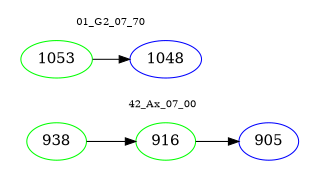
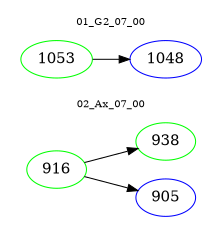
cluster "01_G2_07_70": label "01_G2_07_70" -> "01_G2_07_00"
cluster "42_Ax_07_00": label "42_Ax_07_00" -> "02_Ax_07_00"
edge "938" -> "916": reversed
